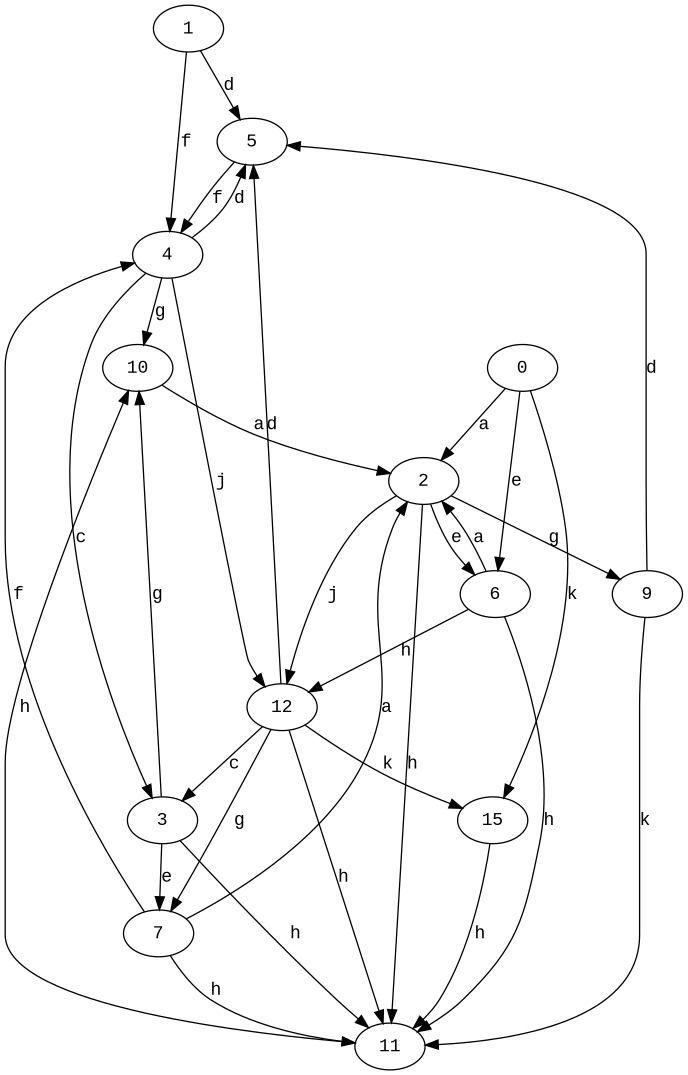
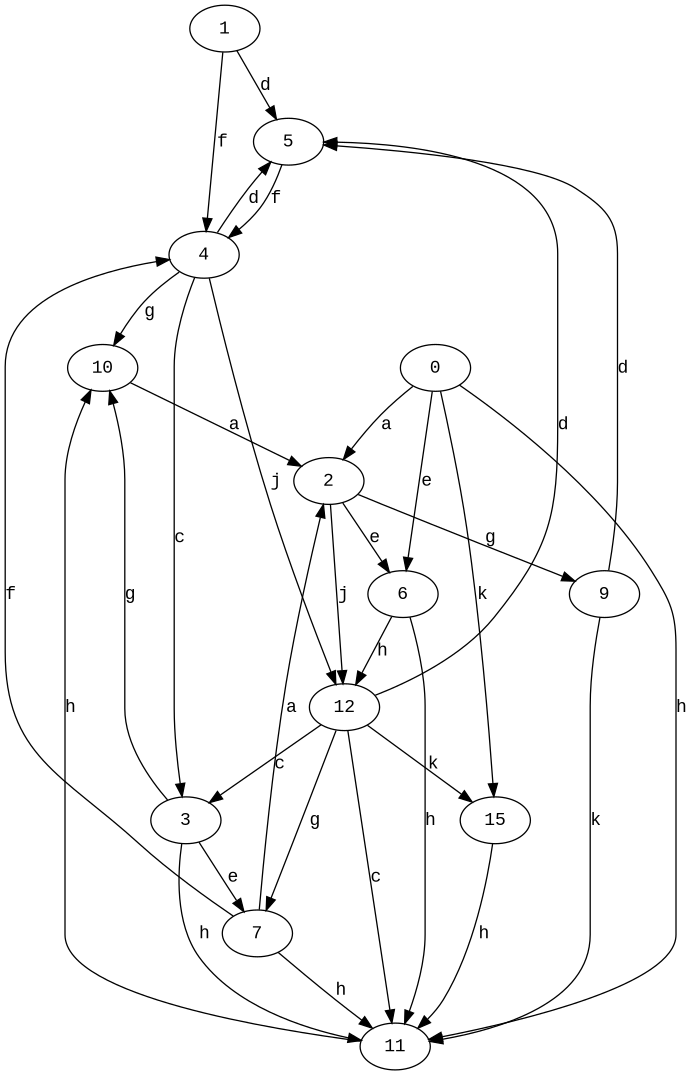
edge "6" -> "2": removed, label "a"
edge "2" -> "11": now "0" -> "11"
edge "12" -> "11": label "h" -> "c"
